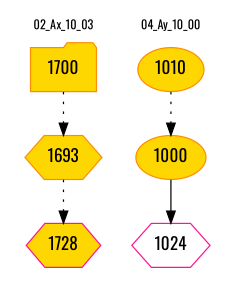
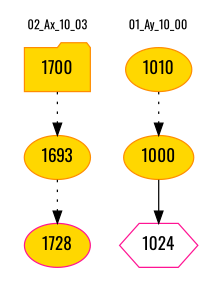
cluster "04_Ay_10_00": label "04_Ay_10_00" -> "01_Ay_10_00"
node "1693": shape hexagon -> ellipse
node "1728": shape hexagon -> ellipse
